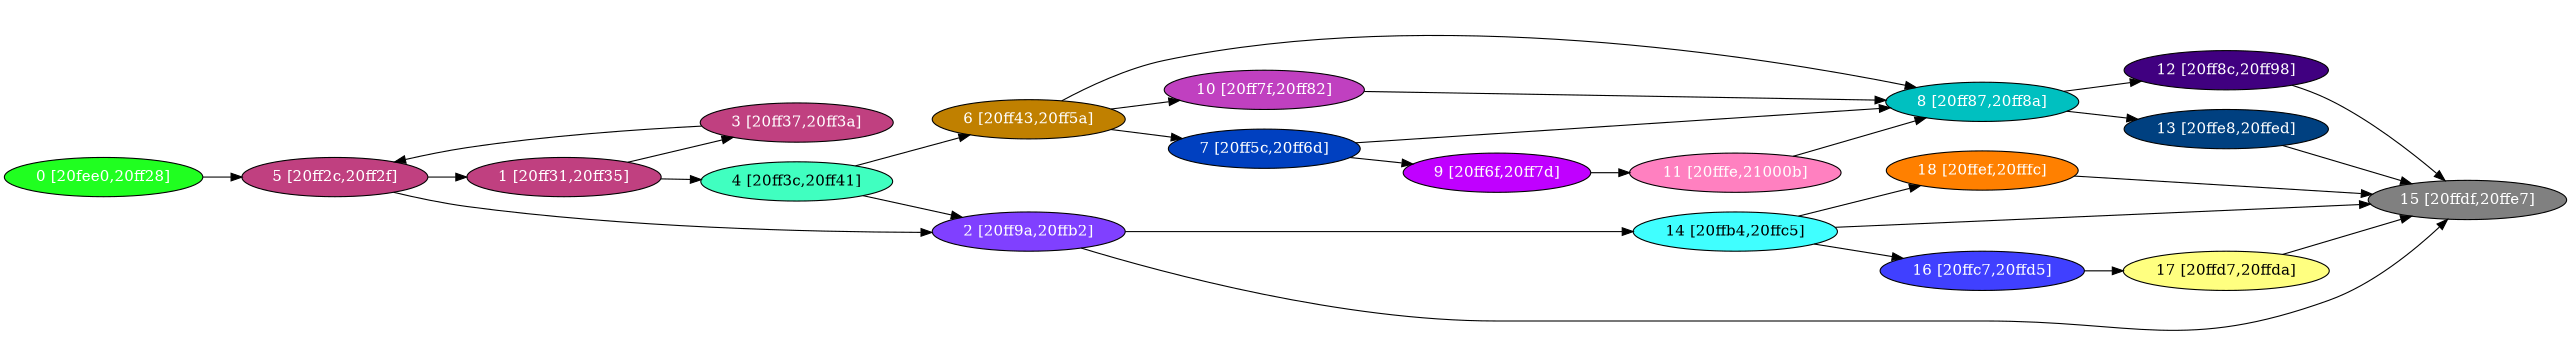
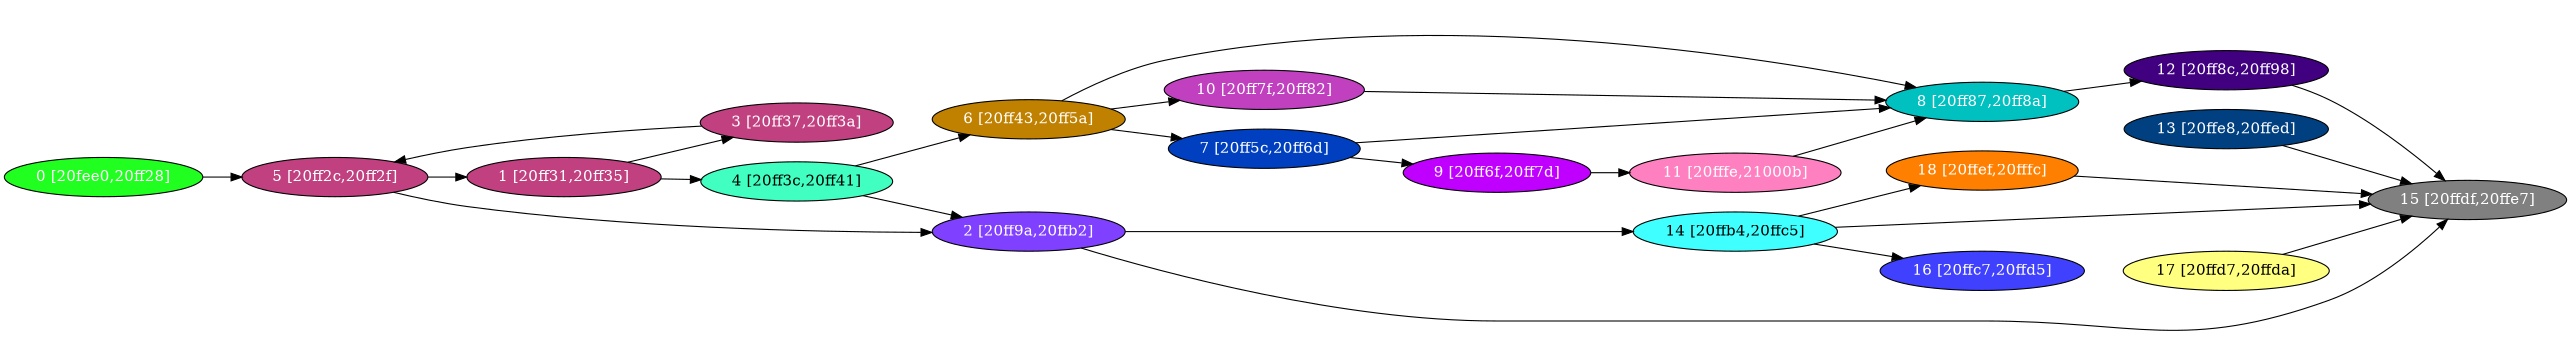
edge "8 [20ff87,20ff8a]" -> "13 [20ffe8,20ffed]": removed
edge "16 [20ffc7,20ffd5]" -> "17 [20ffd7,20ffda]": removed
